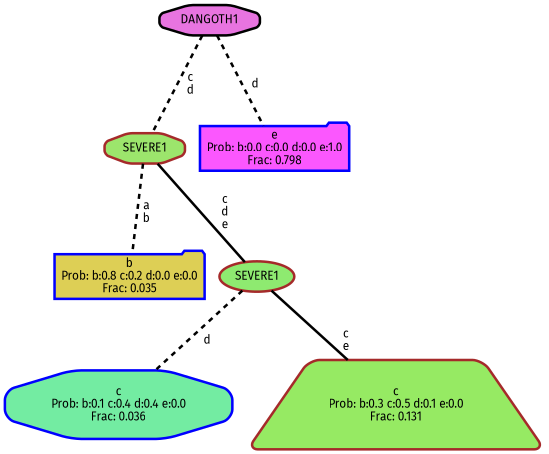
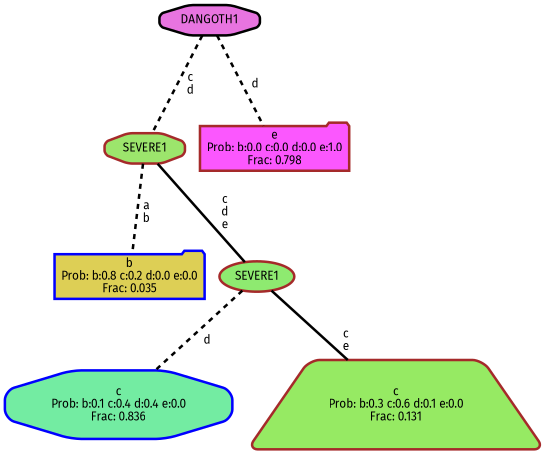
node "e Prob: b:0.0 c:0.0 d:0.0 e:1.0 Frac: 0.798": color blue -> brown
node "c Prob: b:0.1 c:0.4 d:0.4 e:0.0 Frac: 0.036": label "c Prob: b:0.1 c:0.4 d:0.4 e:0.0 Frac: 0.036" -> "c Prob: b:0.1 c:0.4 d:0.4 e:0.0 Frac: 0.836"
node "c Prob: b:0.3 c:0.5 d:0.1 e:0.0 Frac: 0.131": label "c Prob: b:0.3 c:0.5 d:0.1 e:0.0 Frac: 0.131" -> "c Prob: b:0.3 c:0.6 d:0.1 e:0.0 Frac: 0.131"
